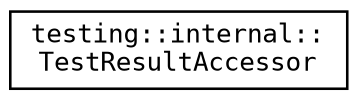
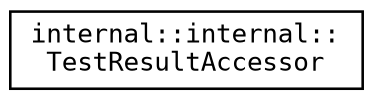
node "testing::internal:: TestResultAccessor": label "testing::internal:: TestResultAccessor" -> "internal::internal:: TestResultAccessor"
